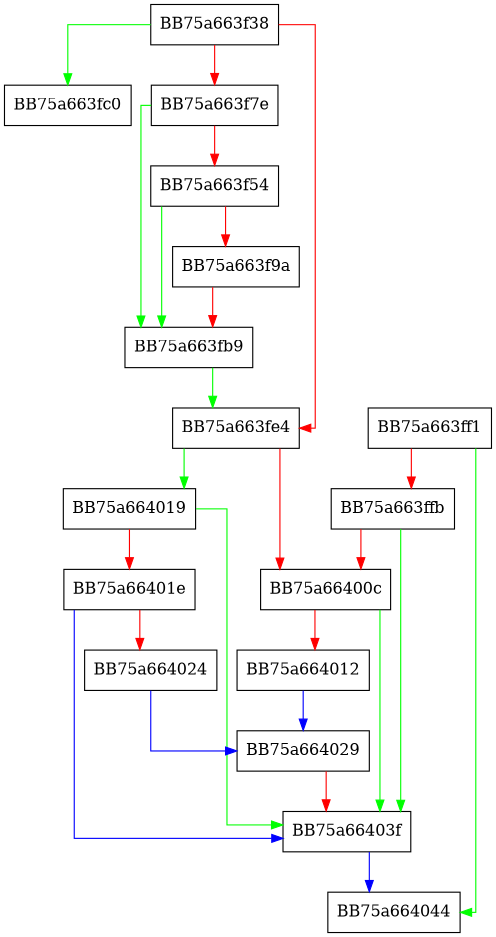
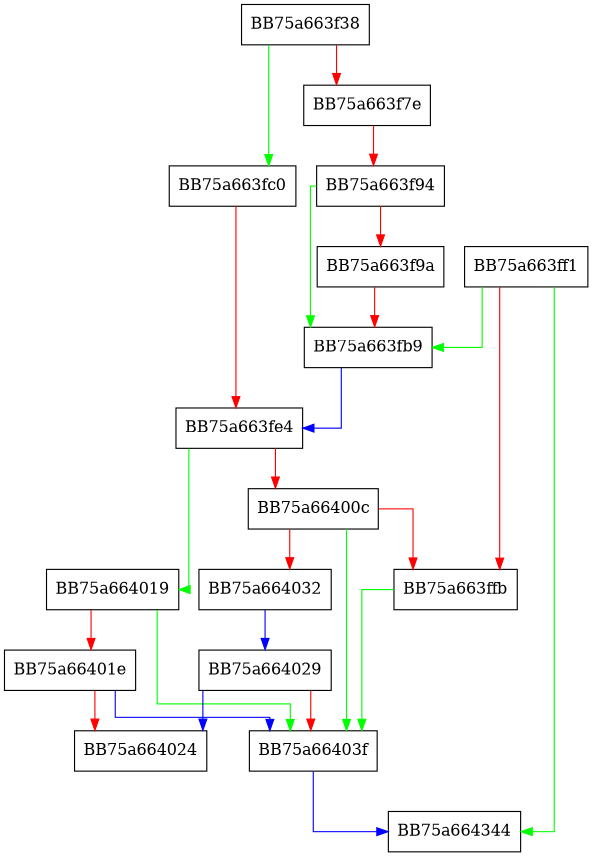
node "BB75a663f54": label "BB75a663f54" -> "BB75a663f94"
edge "BB75a663f7e" -> "BB75a663fb9": now "BB75a663ff1" -> "BB75a663fb9"
edge "BB75a663f38" -> "BB75a663fe4": now "BB75a663fc0" -> "BB75a663fe4"
edge "BB75a663fb9" -> "BB75a663fe4": color green -> blue
edge "BB75a663ffb" -> "BB75a66400c": reversed
node "BB75a664012": label "BB75a664012" -> "BB75a664032"
edge "BB75a664024" -> "BB75a664029": reversed
node "BB75a664044": label "BB75a664044" -> "BB75a664344"
